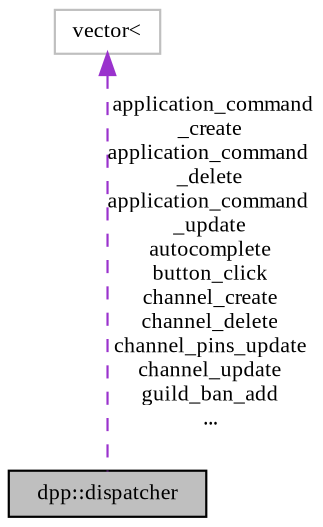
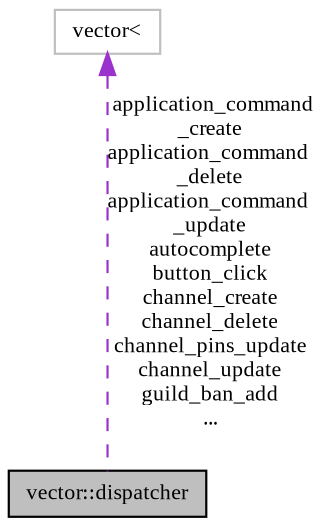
node "dpp::dispatcher": label "dpp::dispatcher" -> "vector::dispatcher"
